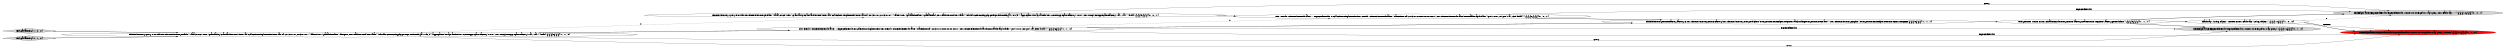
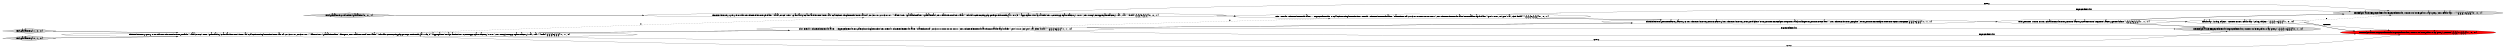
node "testSpatialQueryWithOtherSpatialDim['0', '0', '1']": added
